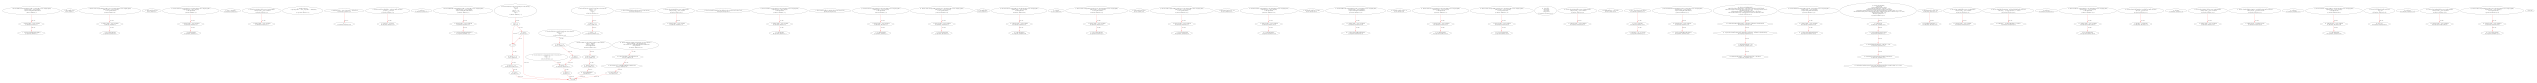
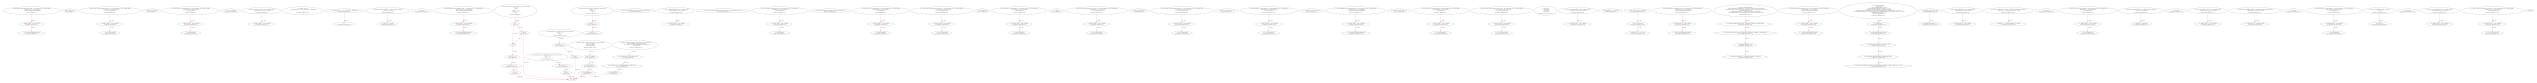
edge "46_ return c; 295-return-47-47" -> "49_ assert(b <= a); 314-expression_statement-50-50": now "46_ return c; 295-return-47-47" -> "0_ exit_node"
